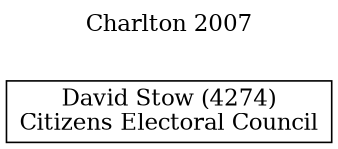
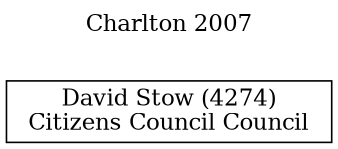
node "David Stow (4274) Citizens Electoral Council": label "David Stow (4274) Citizens Electoral Council" -> "David Stow (4274) Citizens Council Council"
